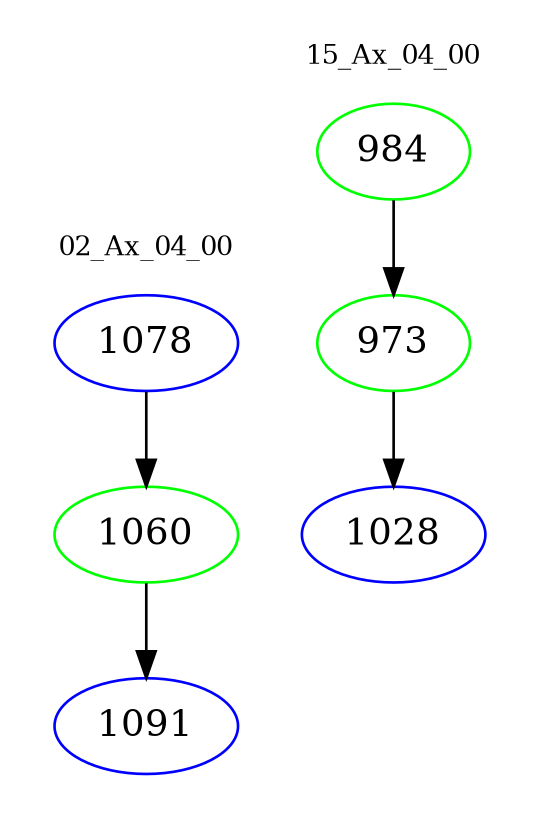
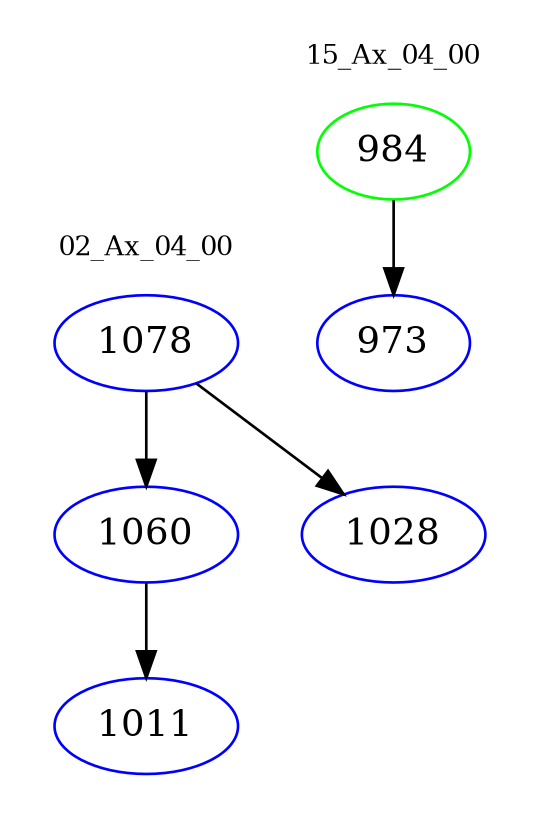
node "973": color green -> blue
edge "973" -> "1028": now "1078" -> "1028"
node "1060": color green -> blue
node "1091": label "1091" -> "1011"
